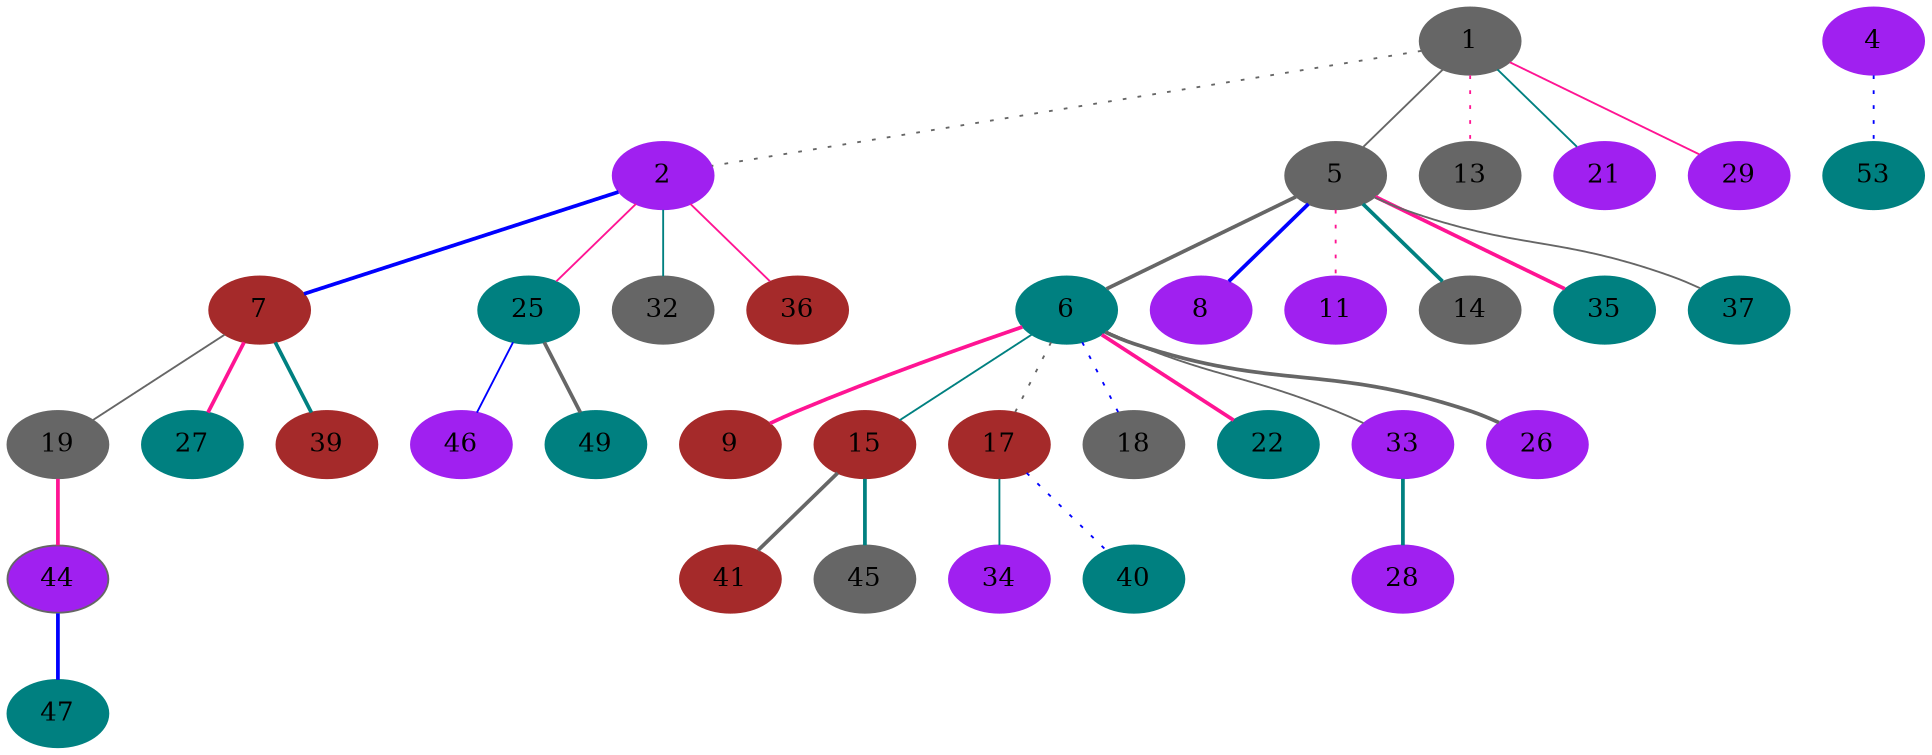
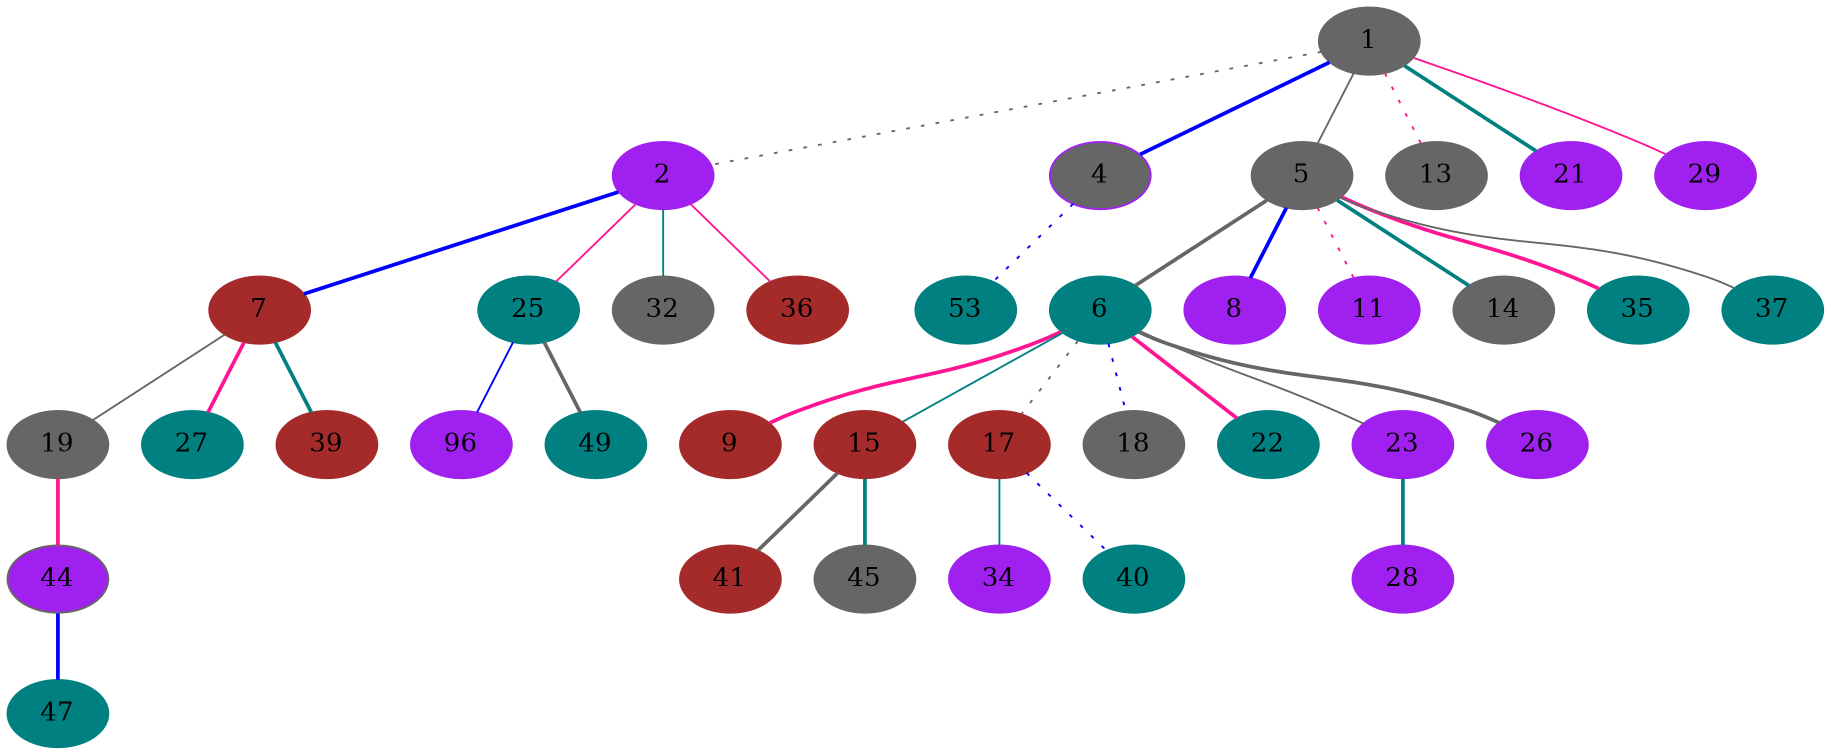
node "4": fillcolor purple -> gray40
edge "1" -- "4": added
edge "1" -- "21": style solid -> bold
node "46": label "46" -> "96"
node "33": label "33" -> "23"
